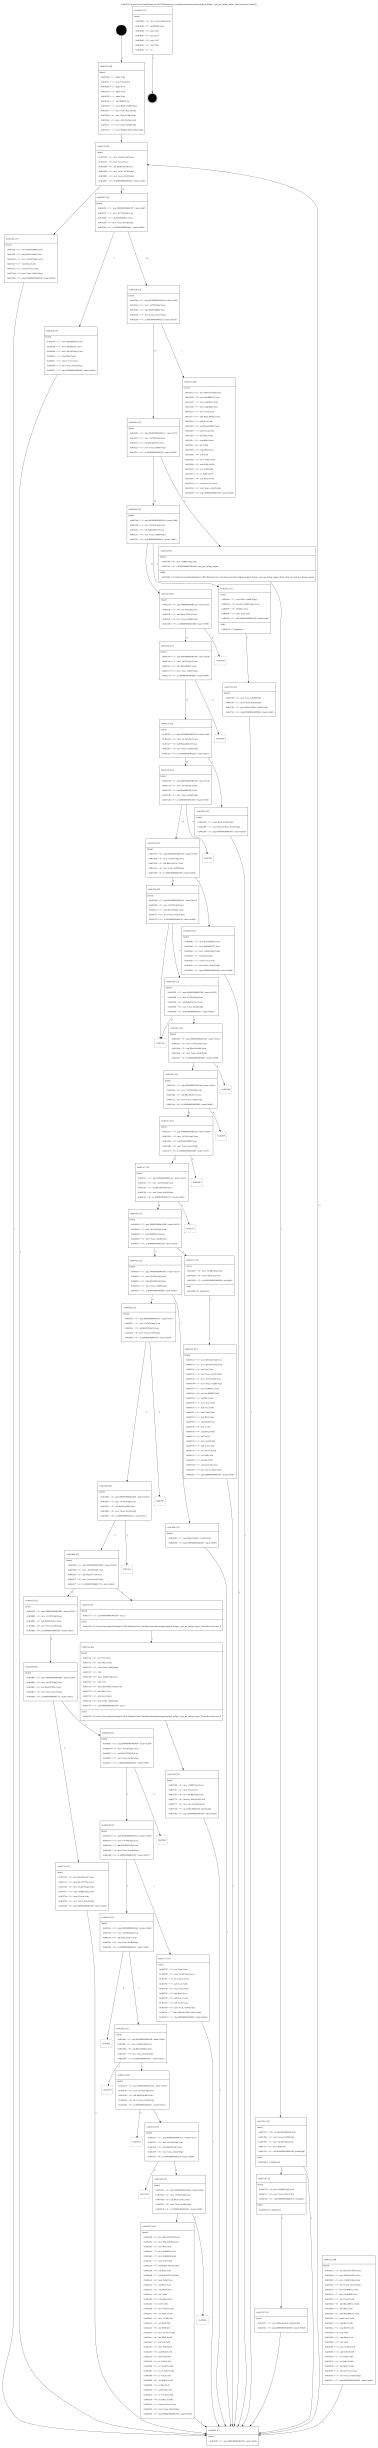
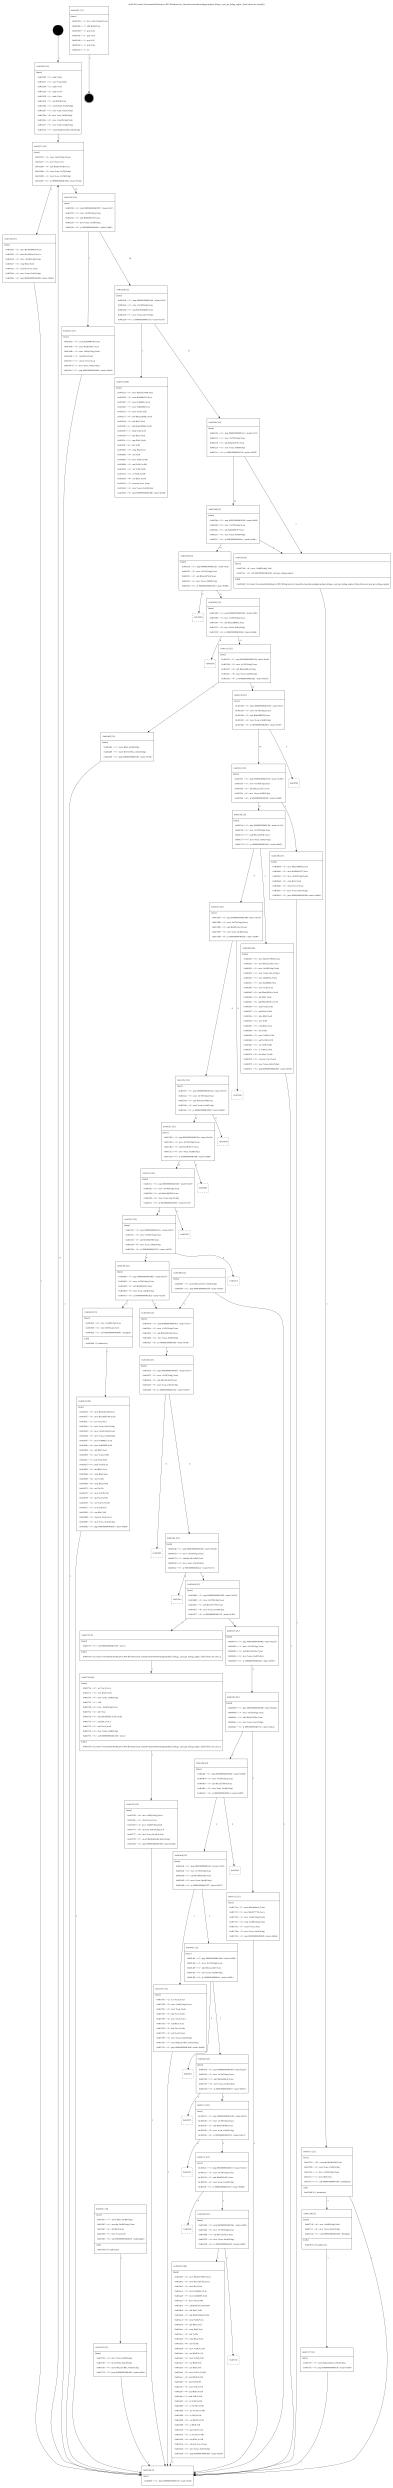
edge "0x4012d4 [25]" -> "0x4016ec [23]": now "0x4012d4 [25]" -> "0x4017a8 [9]"
edge "0x40136a [25]" -> "0x401bde": now "0x40136a [25]" -> "0x401b25 [94]"
edge "0x401419 [25]" -> "0x40168f [12]": reversed
